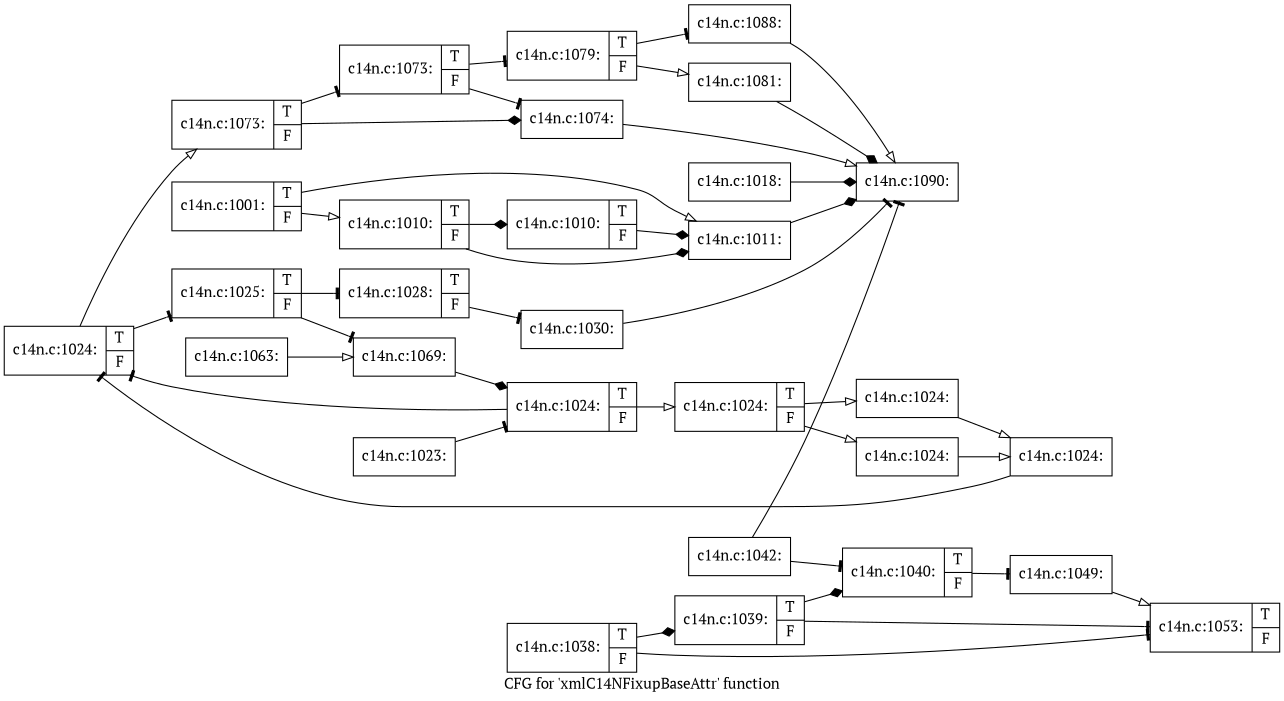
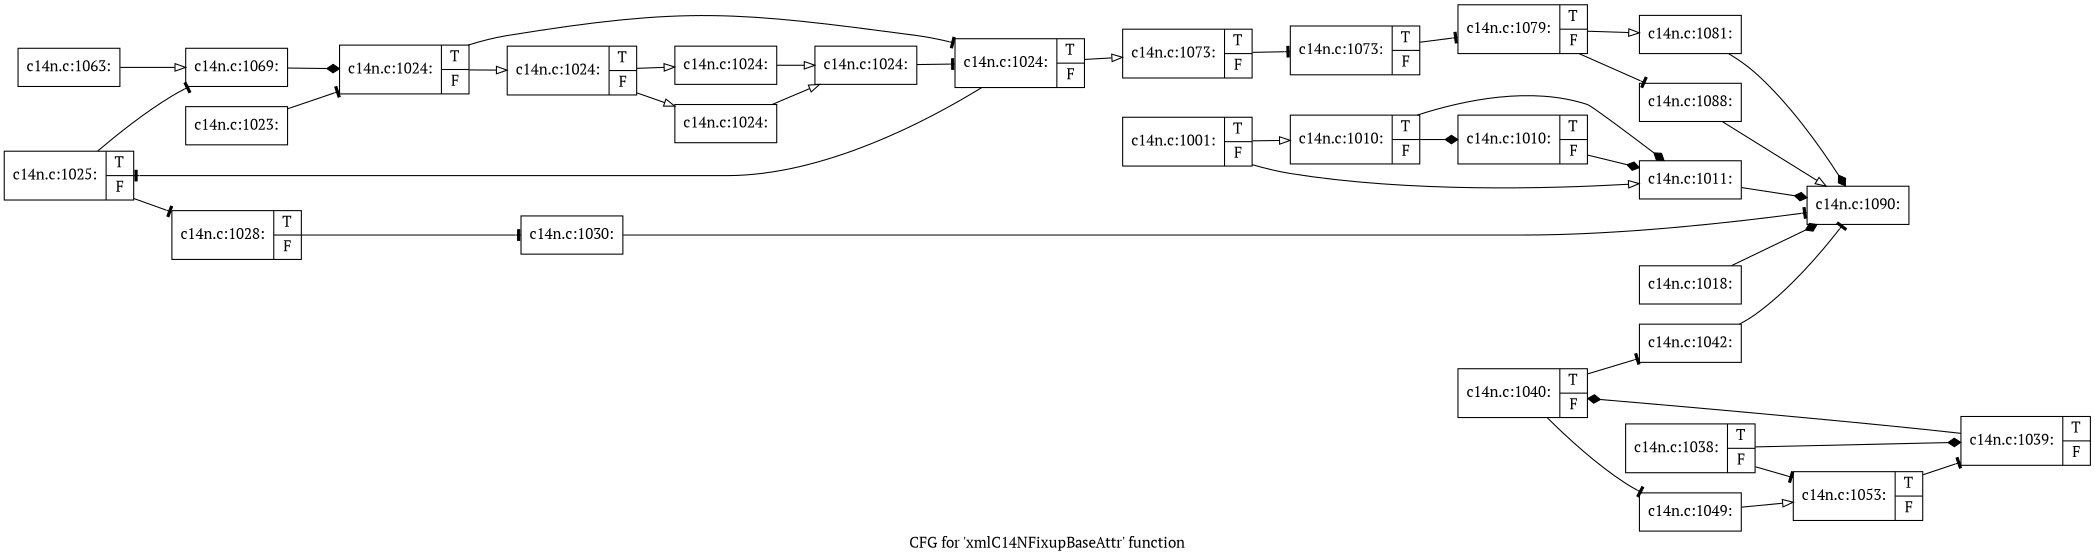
node "c14n.c:1074:": removed
edge "c14n.c:1042:" -> "c14n.c:1040:": reversed
edge "c14n.c:1039:" -> "c14n.c:1053:": reversed
